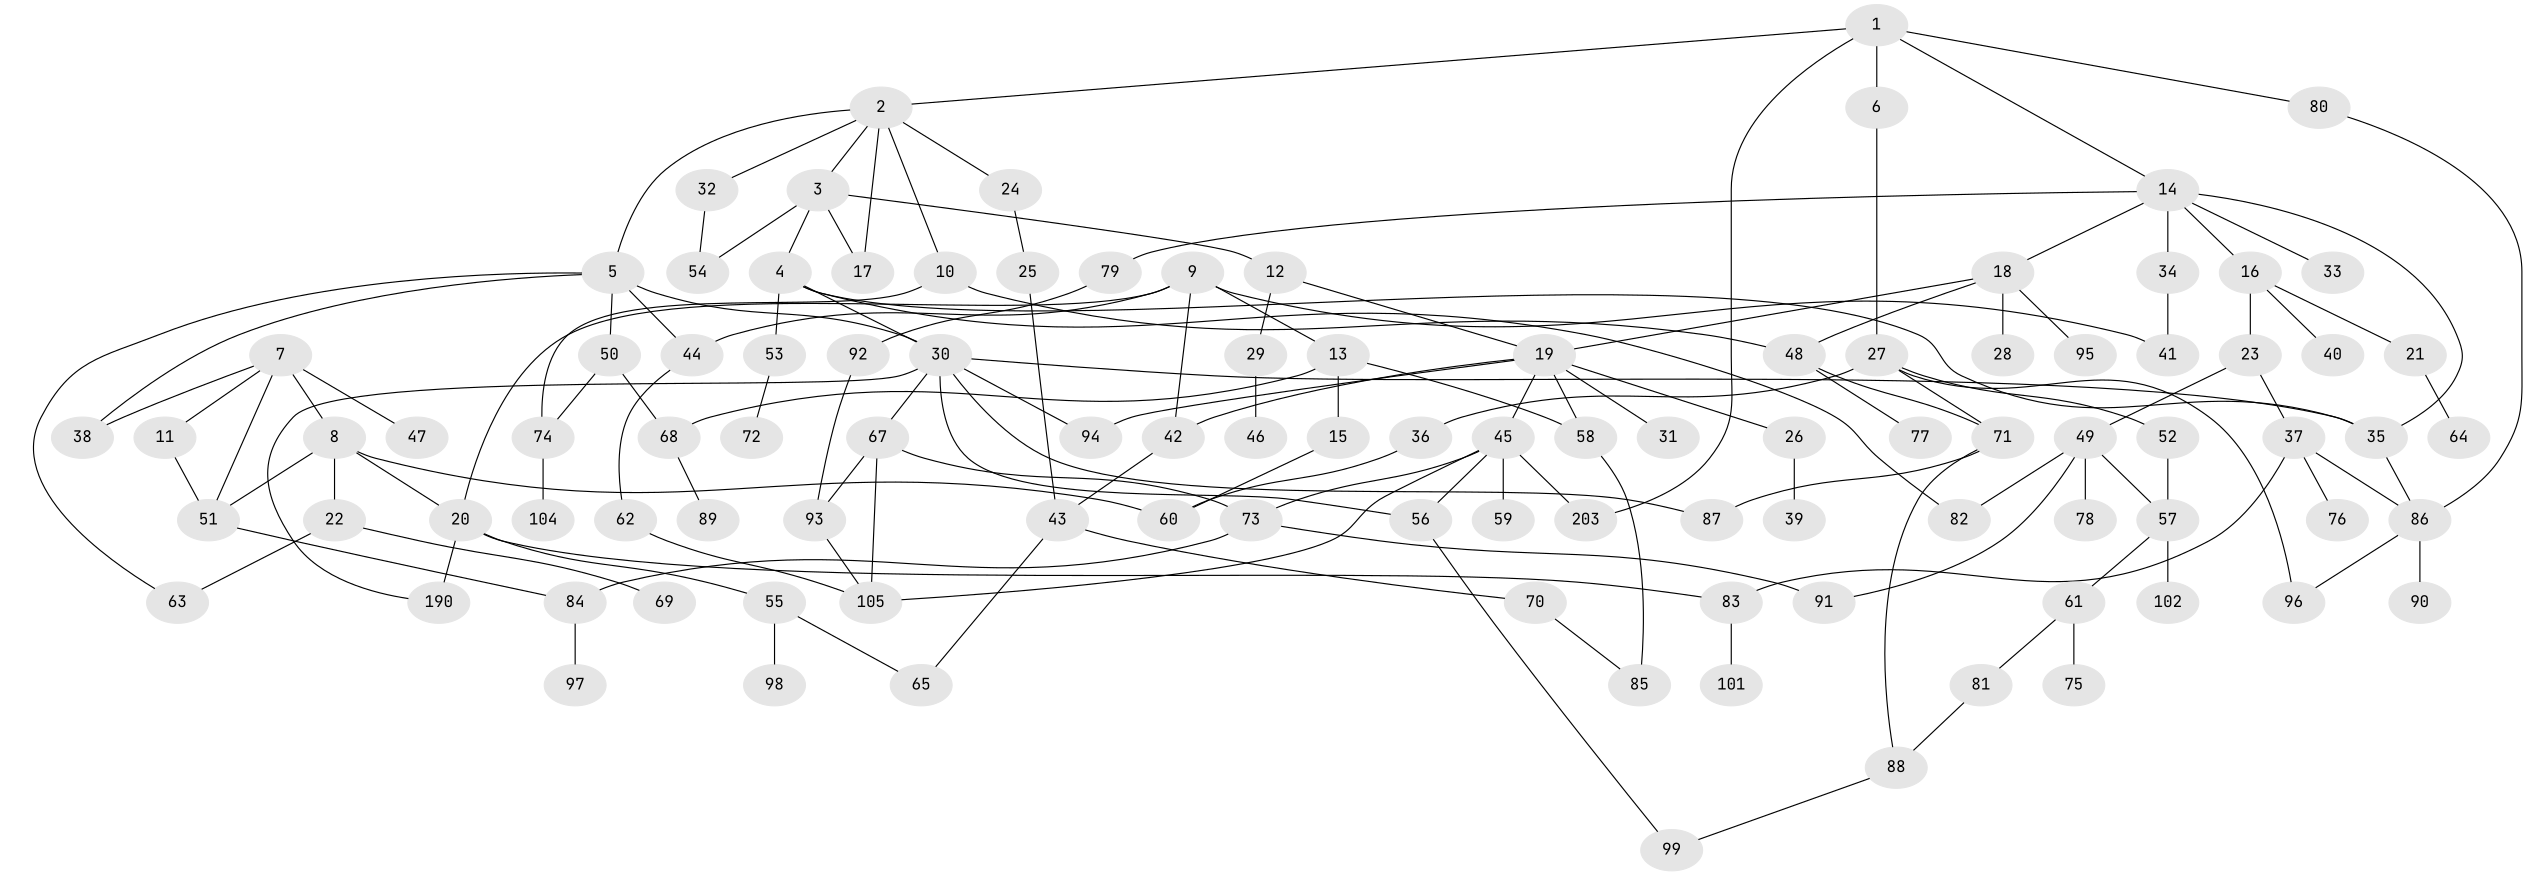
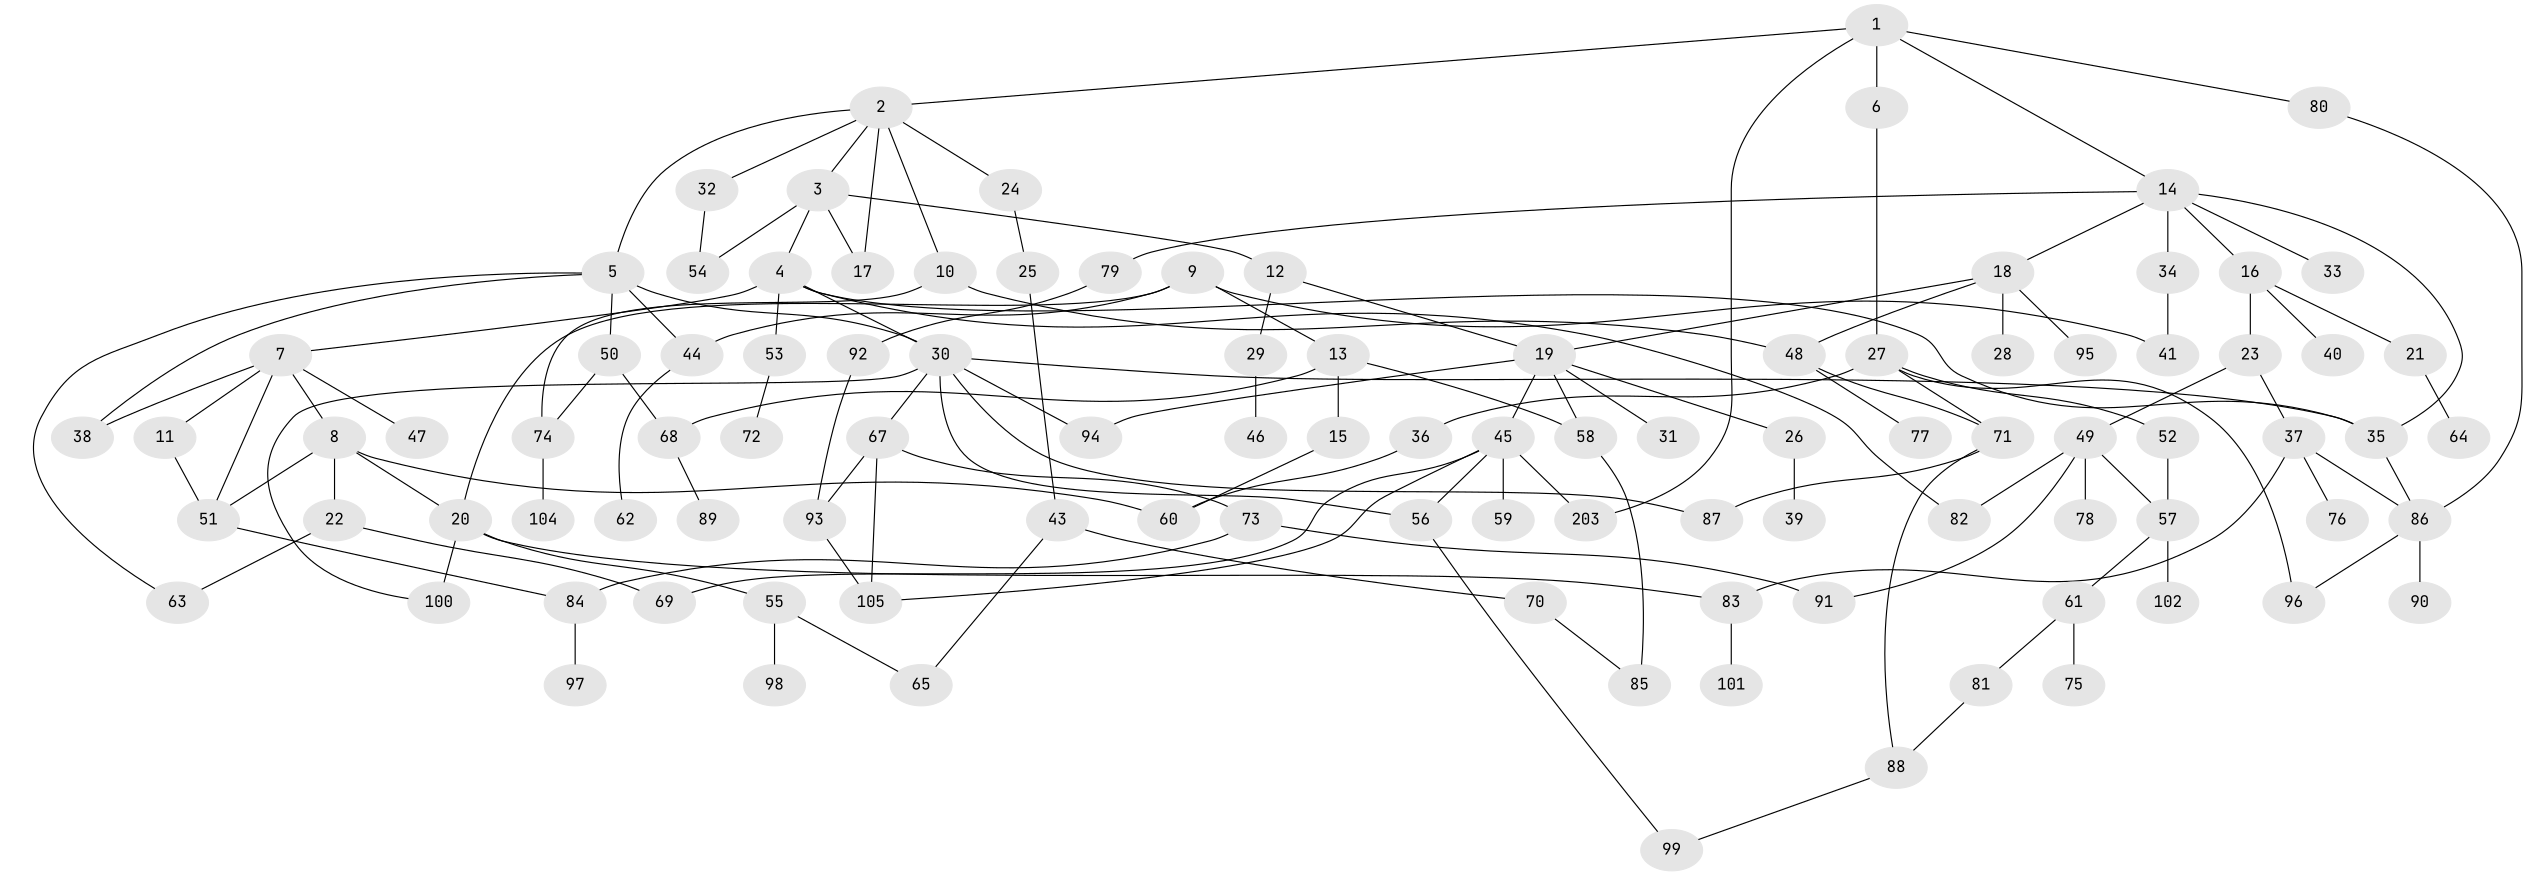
edge "4" -- "7": added
node "42": removed
edge "45" -- "73": now "45" -- "69"
edge "62" -- "105": removed
node "190": label "190" -> "100"
